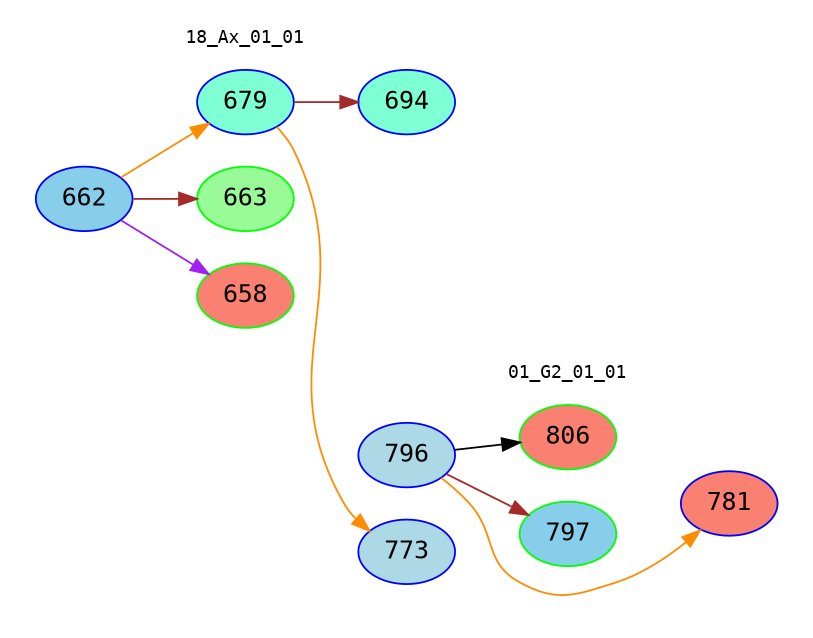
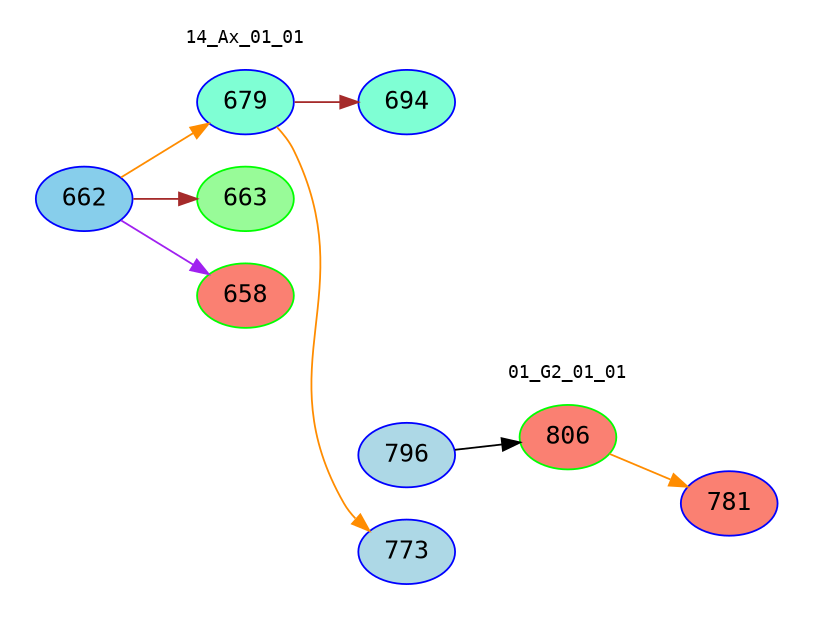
cluster "18_Ax_01_01": label "18_Ax_01_01" -> "14_Ax_01_01"
node "797": removed
edge "796" -> "781": now "806" -> "781"
